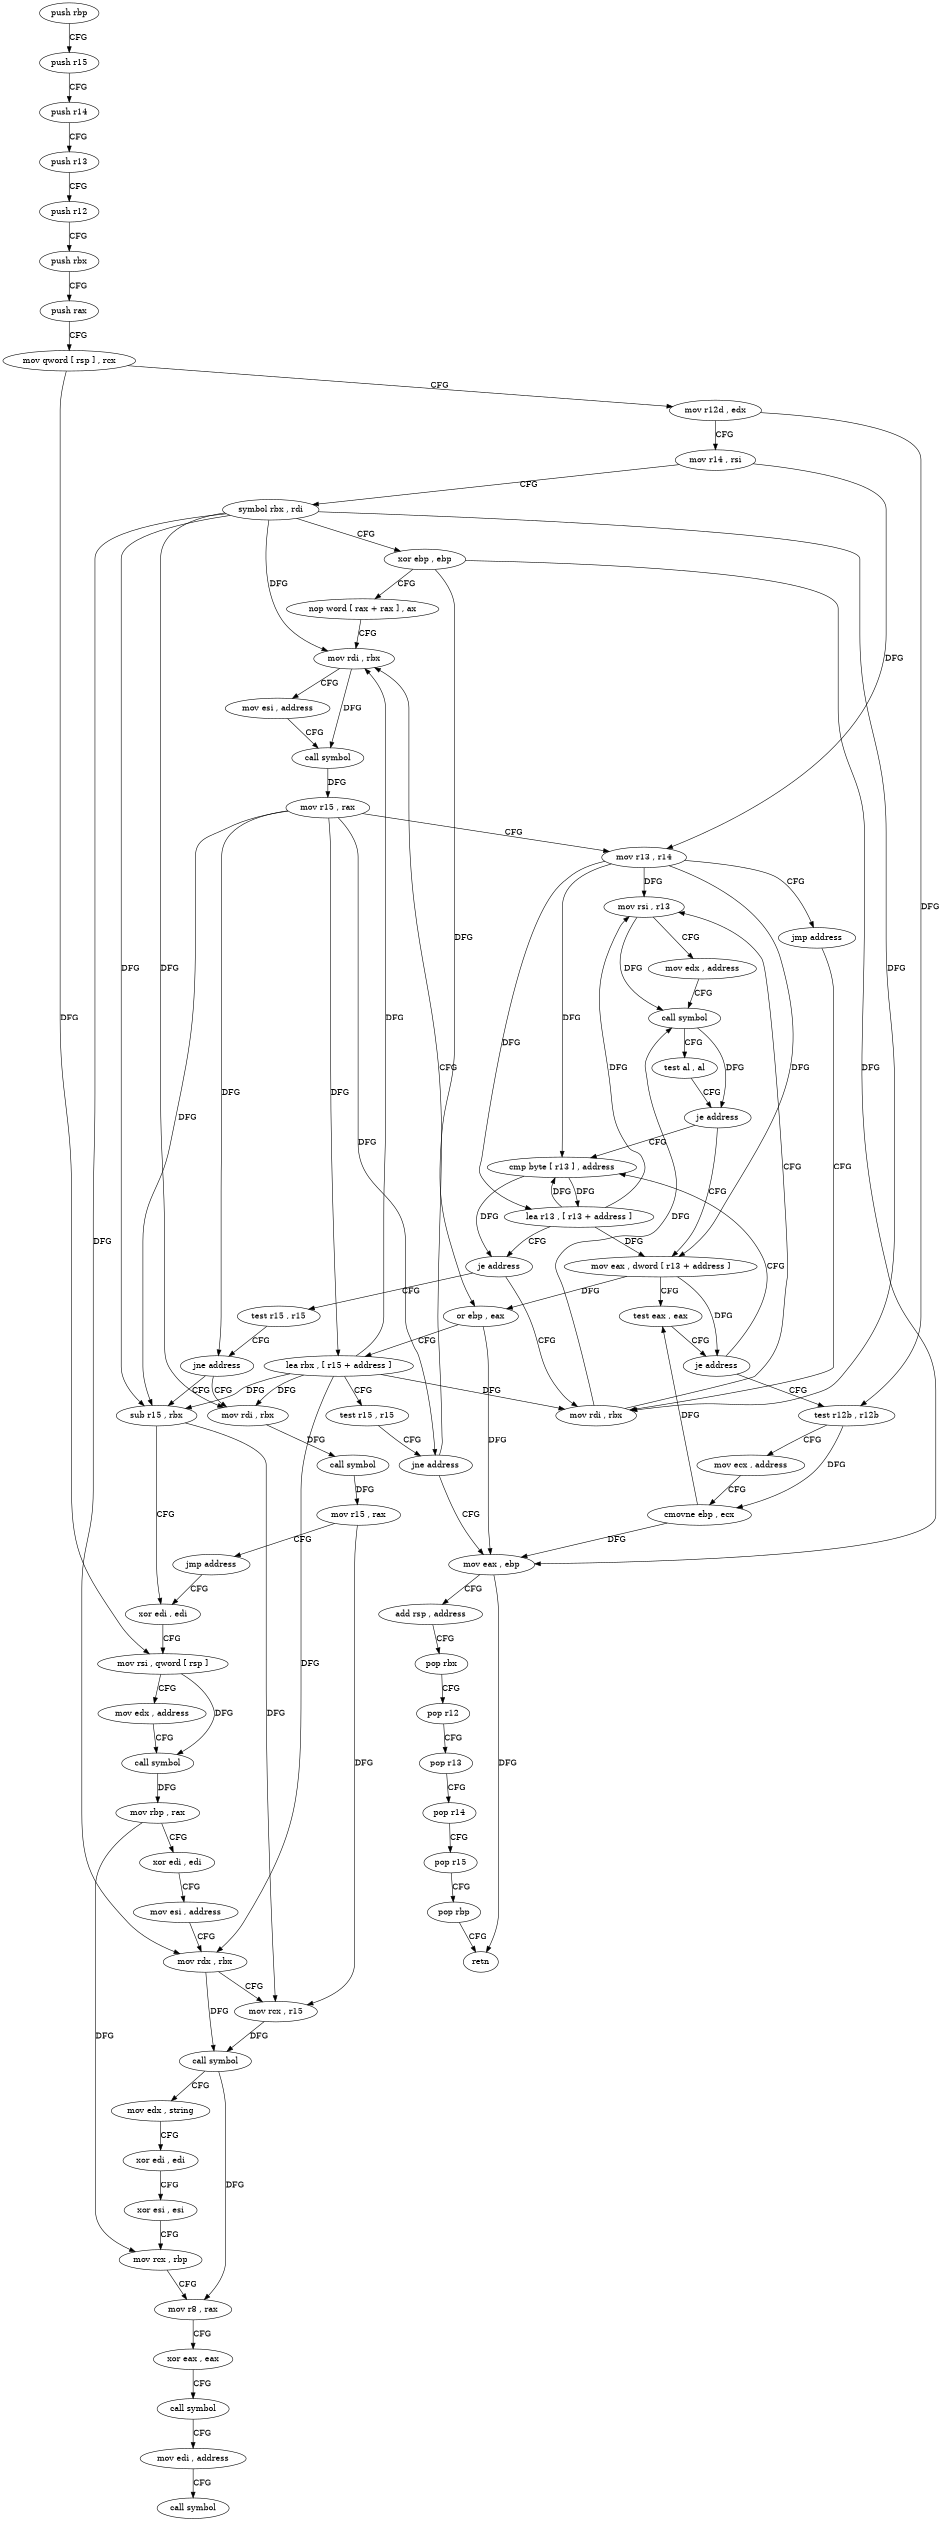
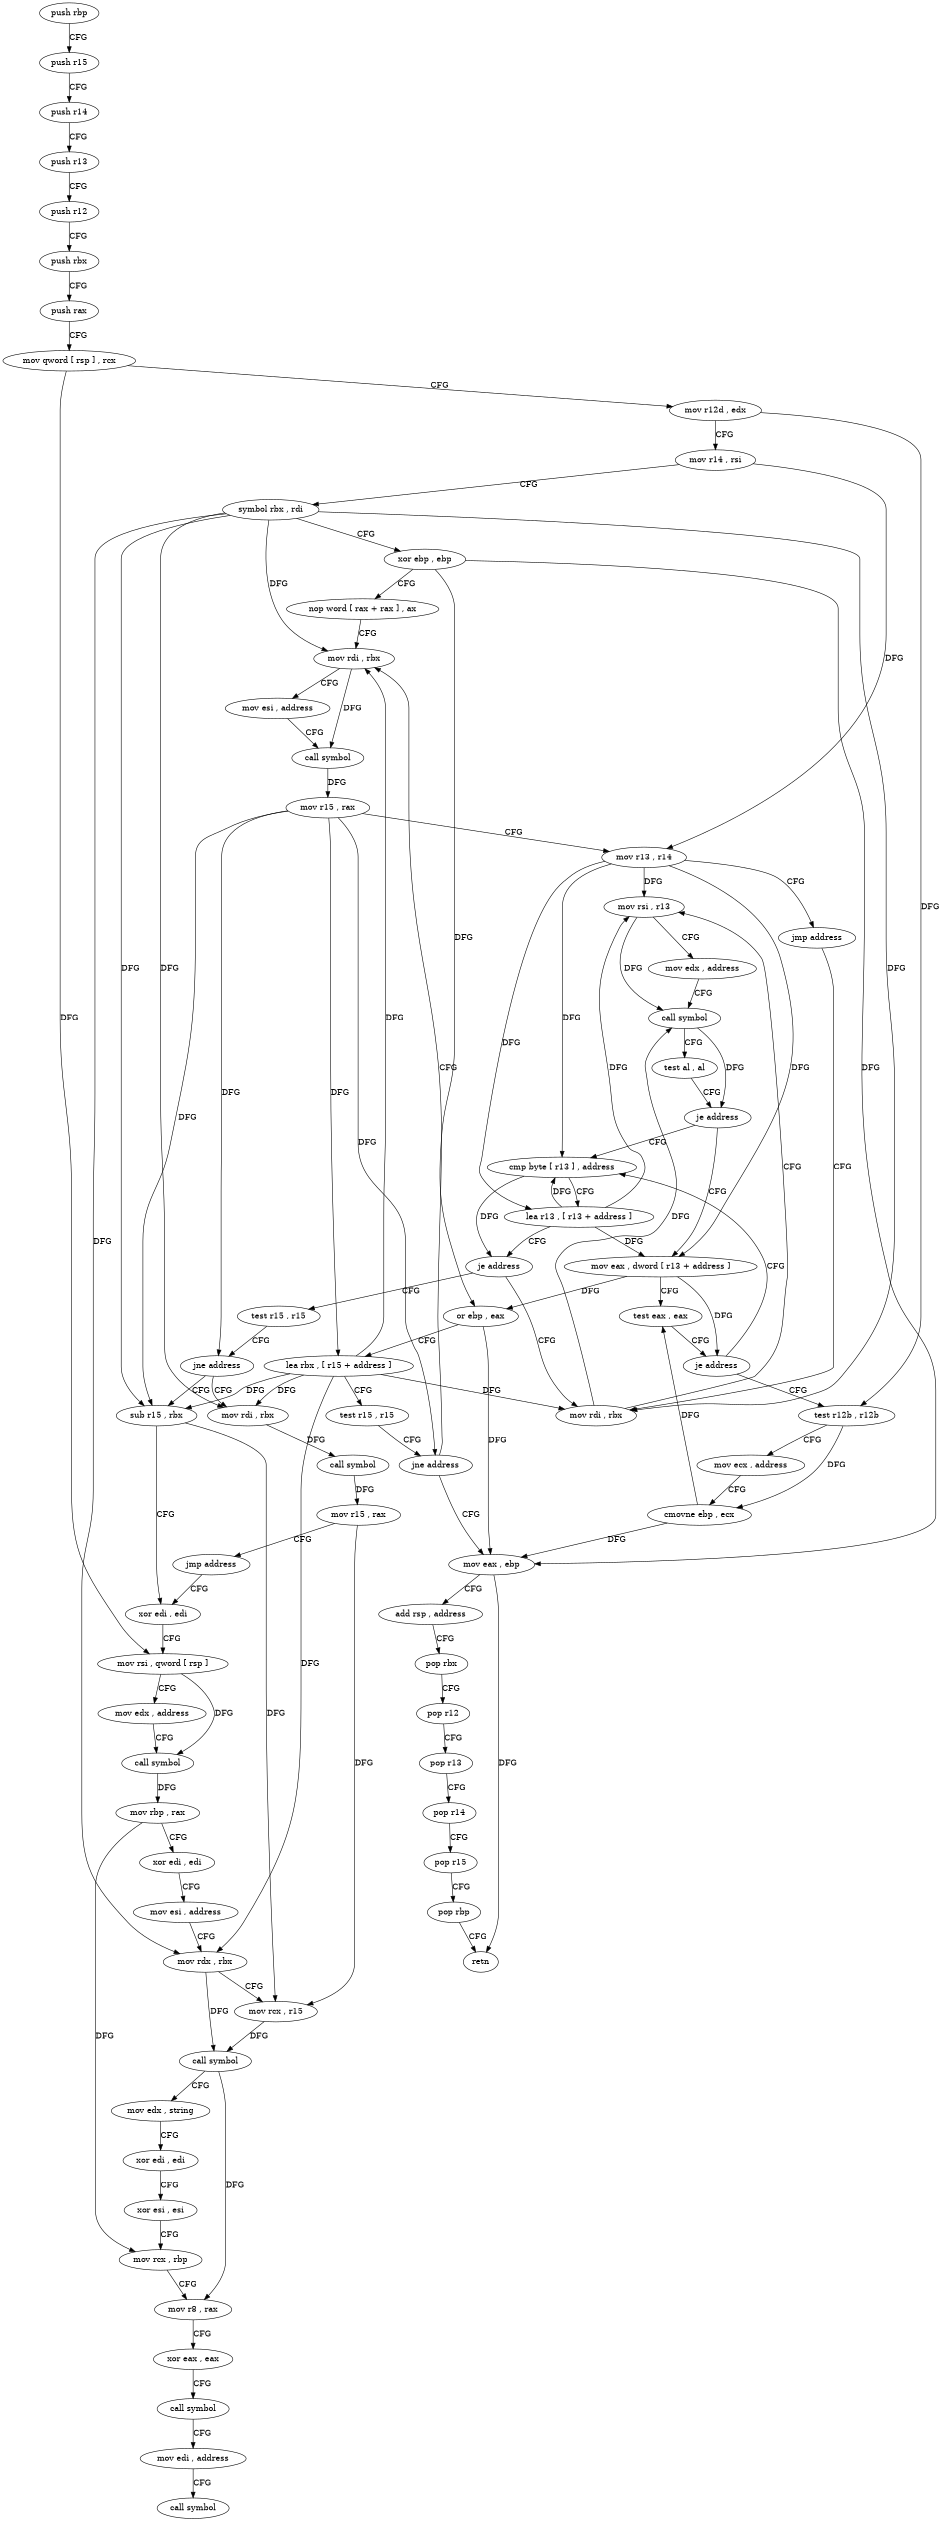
edge "cmp byte [ r13 ] , address" -> "lea r13 , [ r13 + address ]": label "DFG" -> "CFG"
